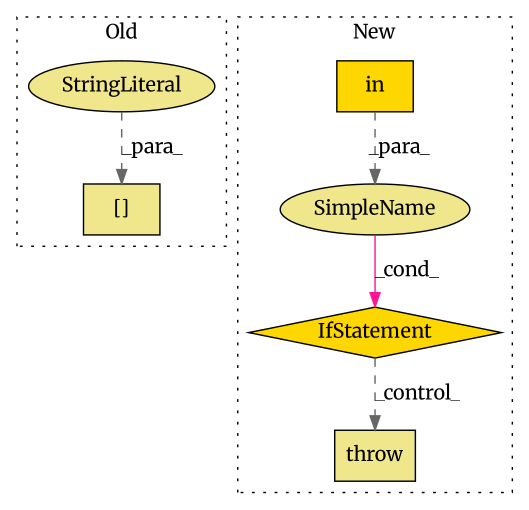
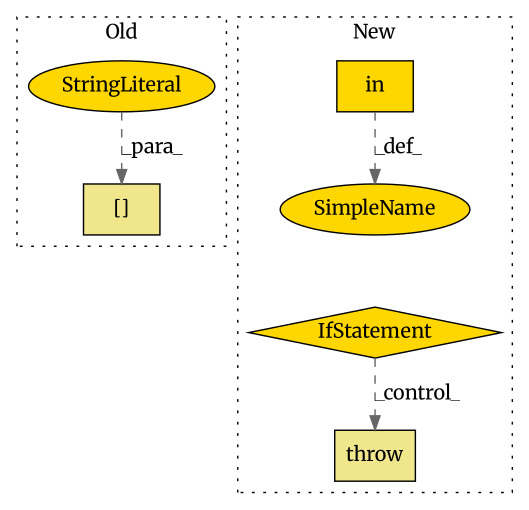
node "StringLiteral": fillcolor khaki -> gold
edge "in" -> "SimpleName": label "_para_" -> "_def_"
node "SimpleName": fillcolor khaki -> gold
edge "SimpleName" -> "IfStatement": removed, label "_cond_"
